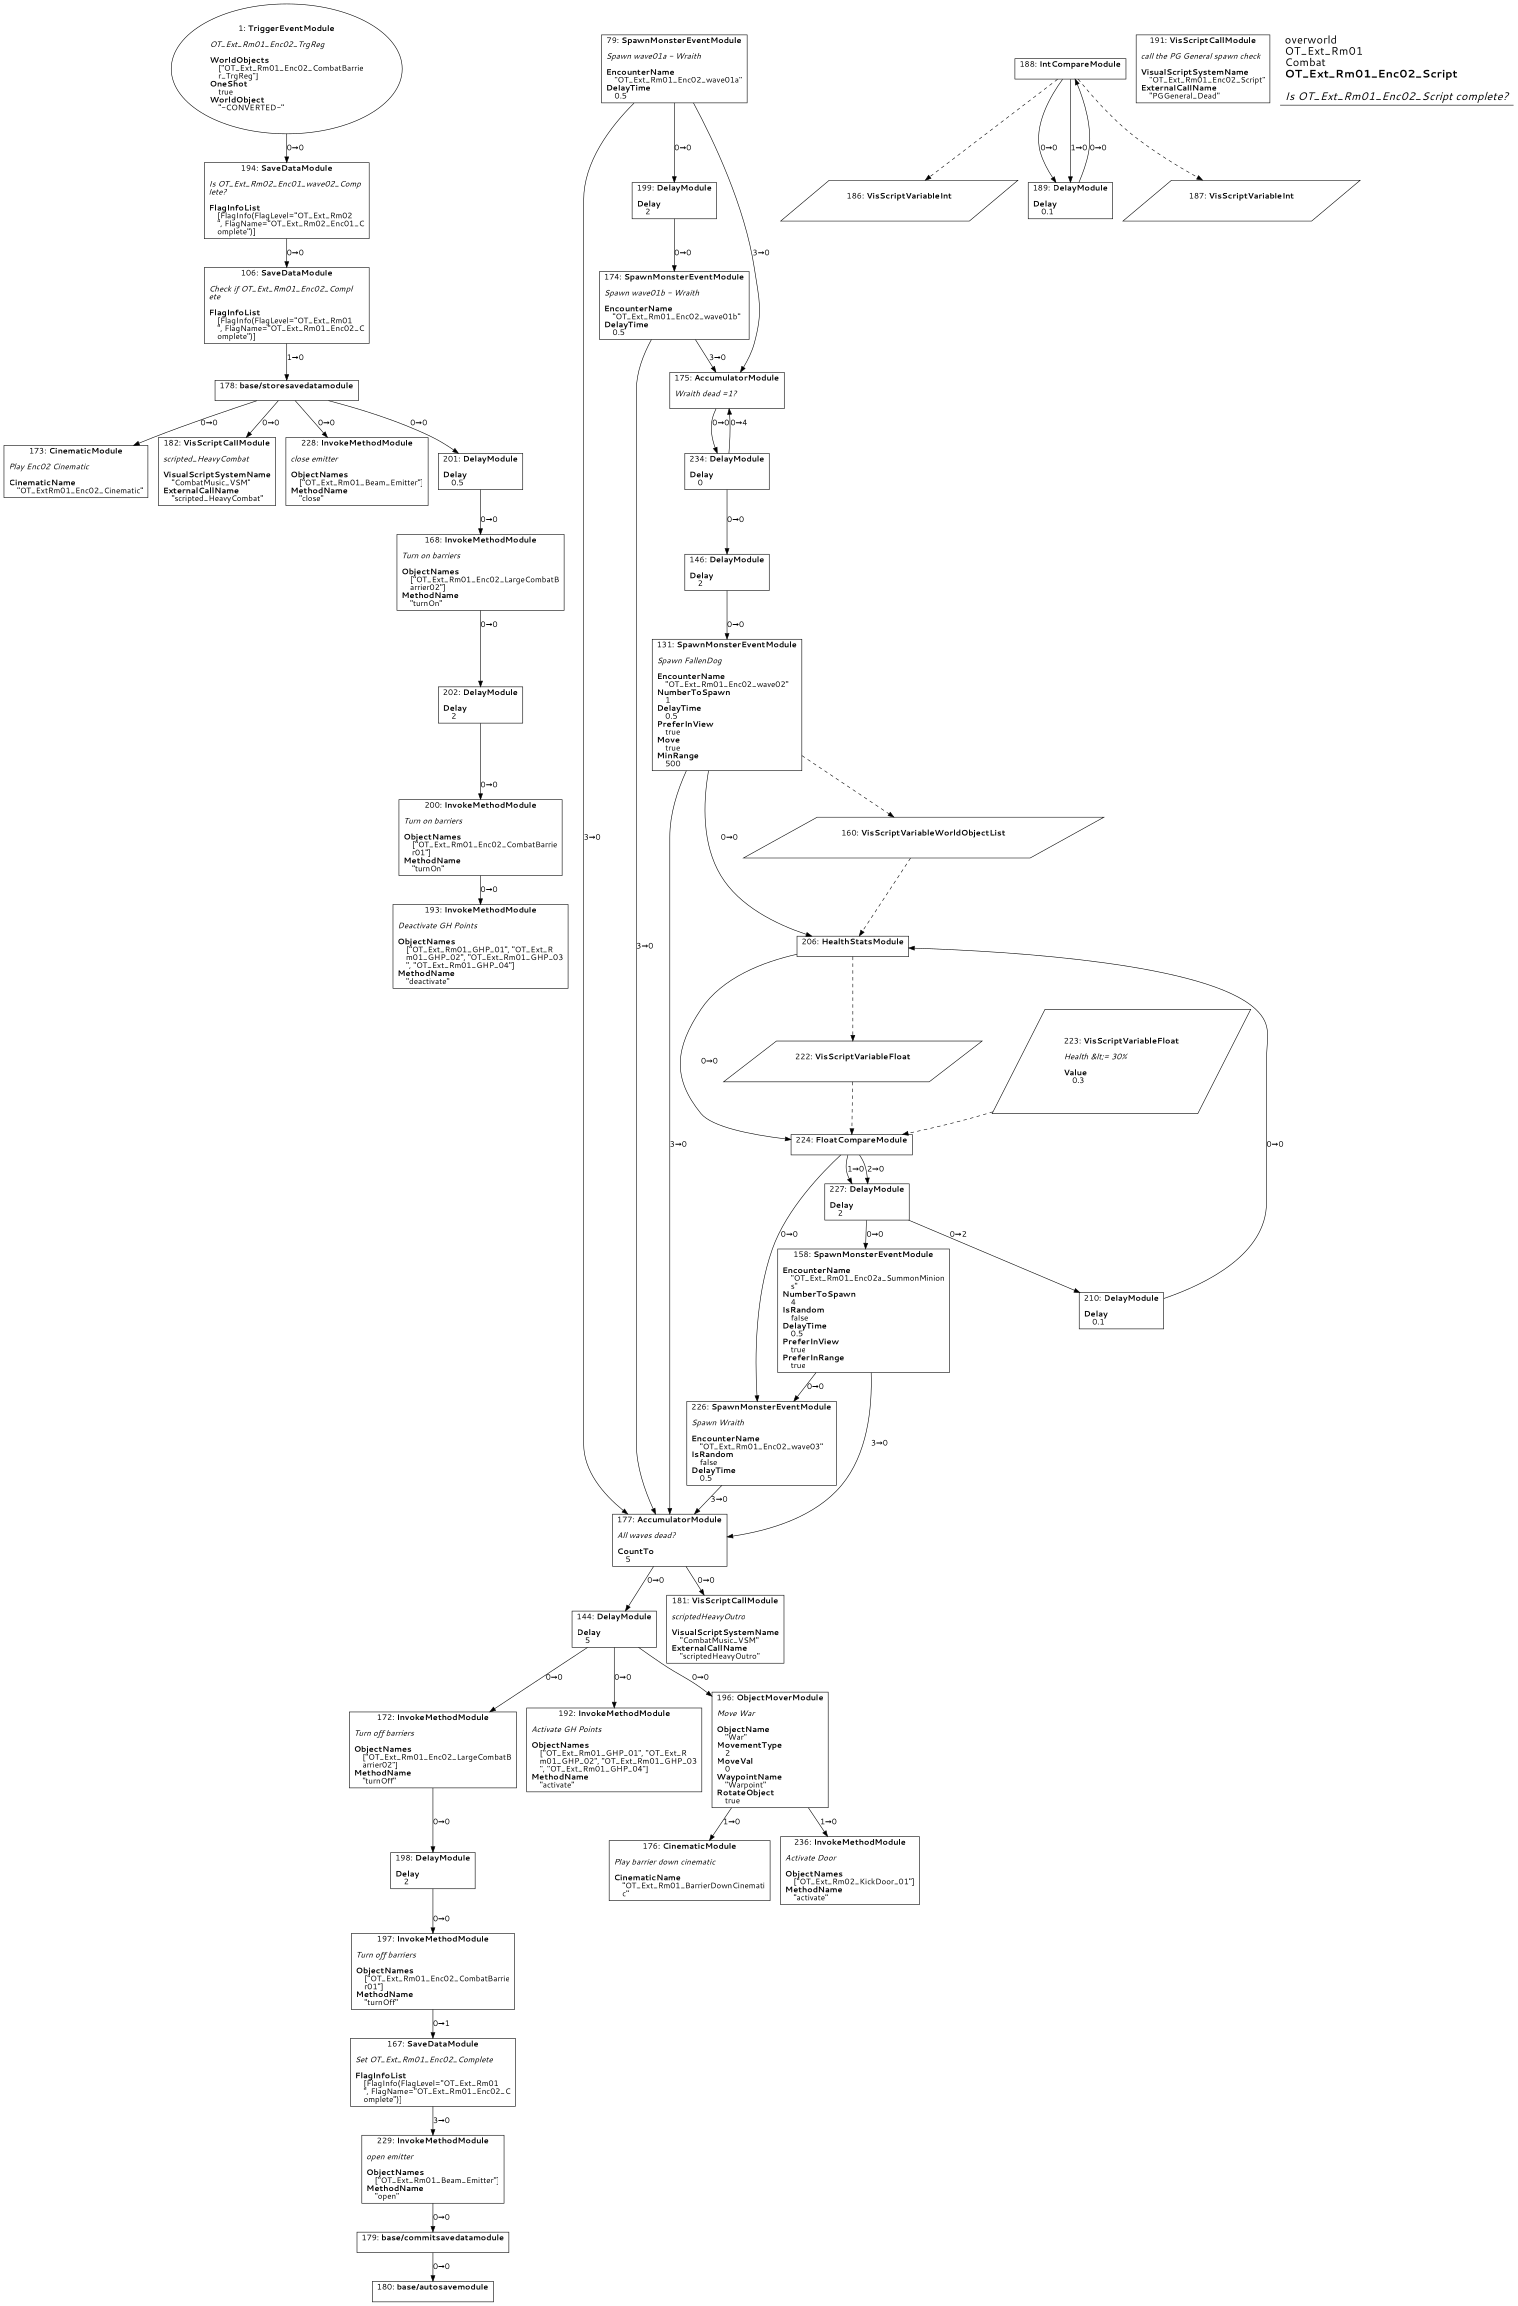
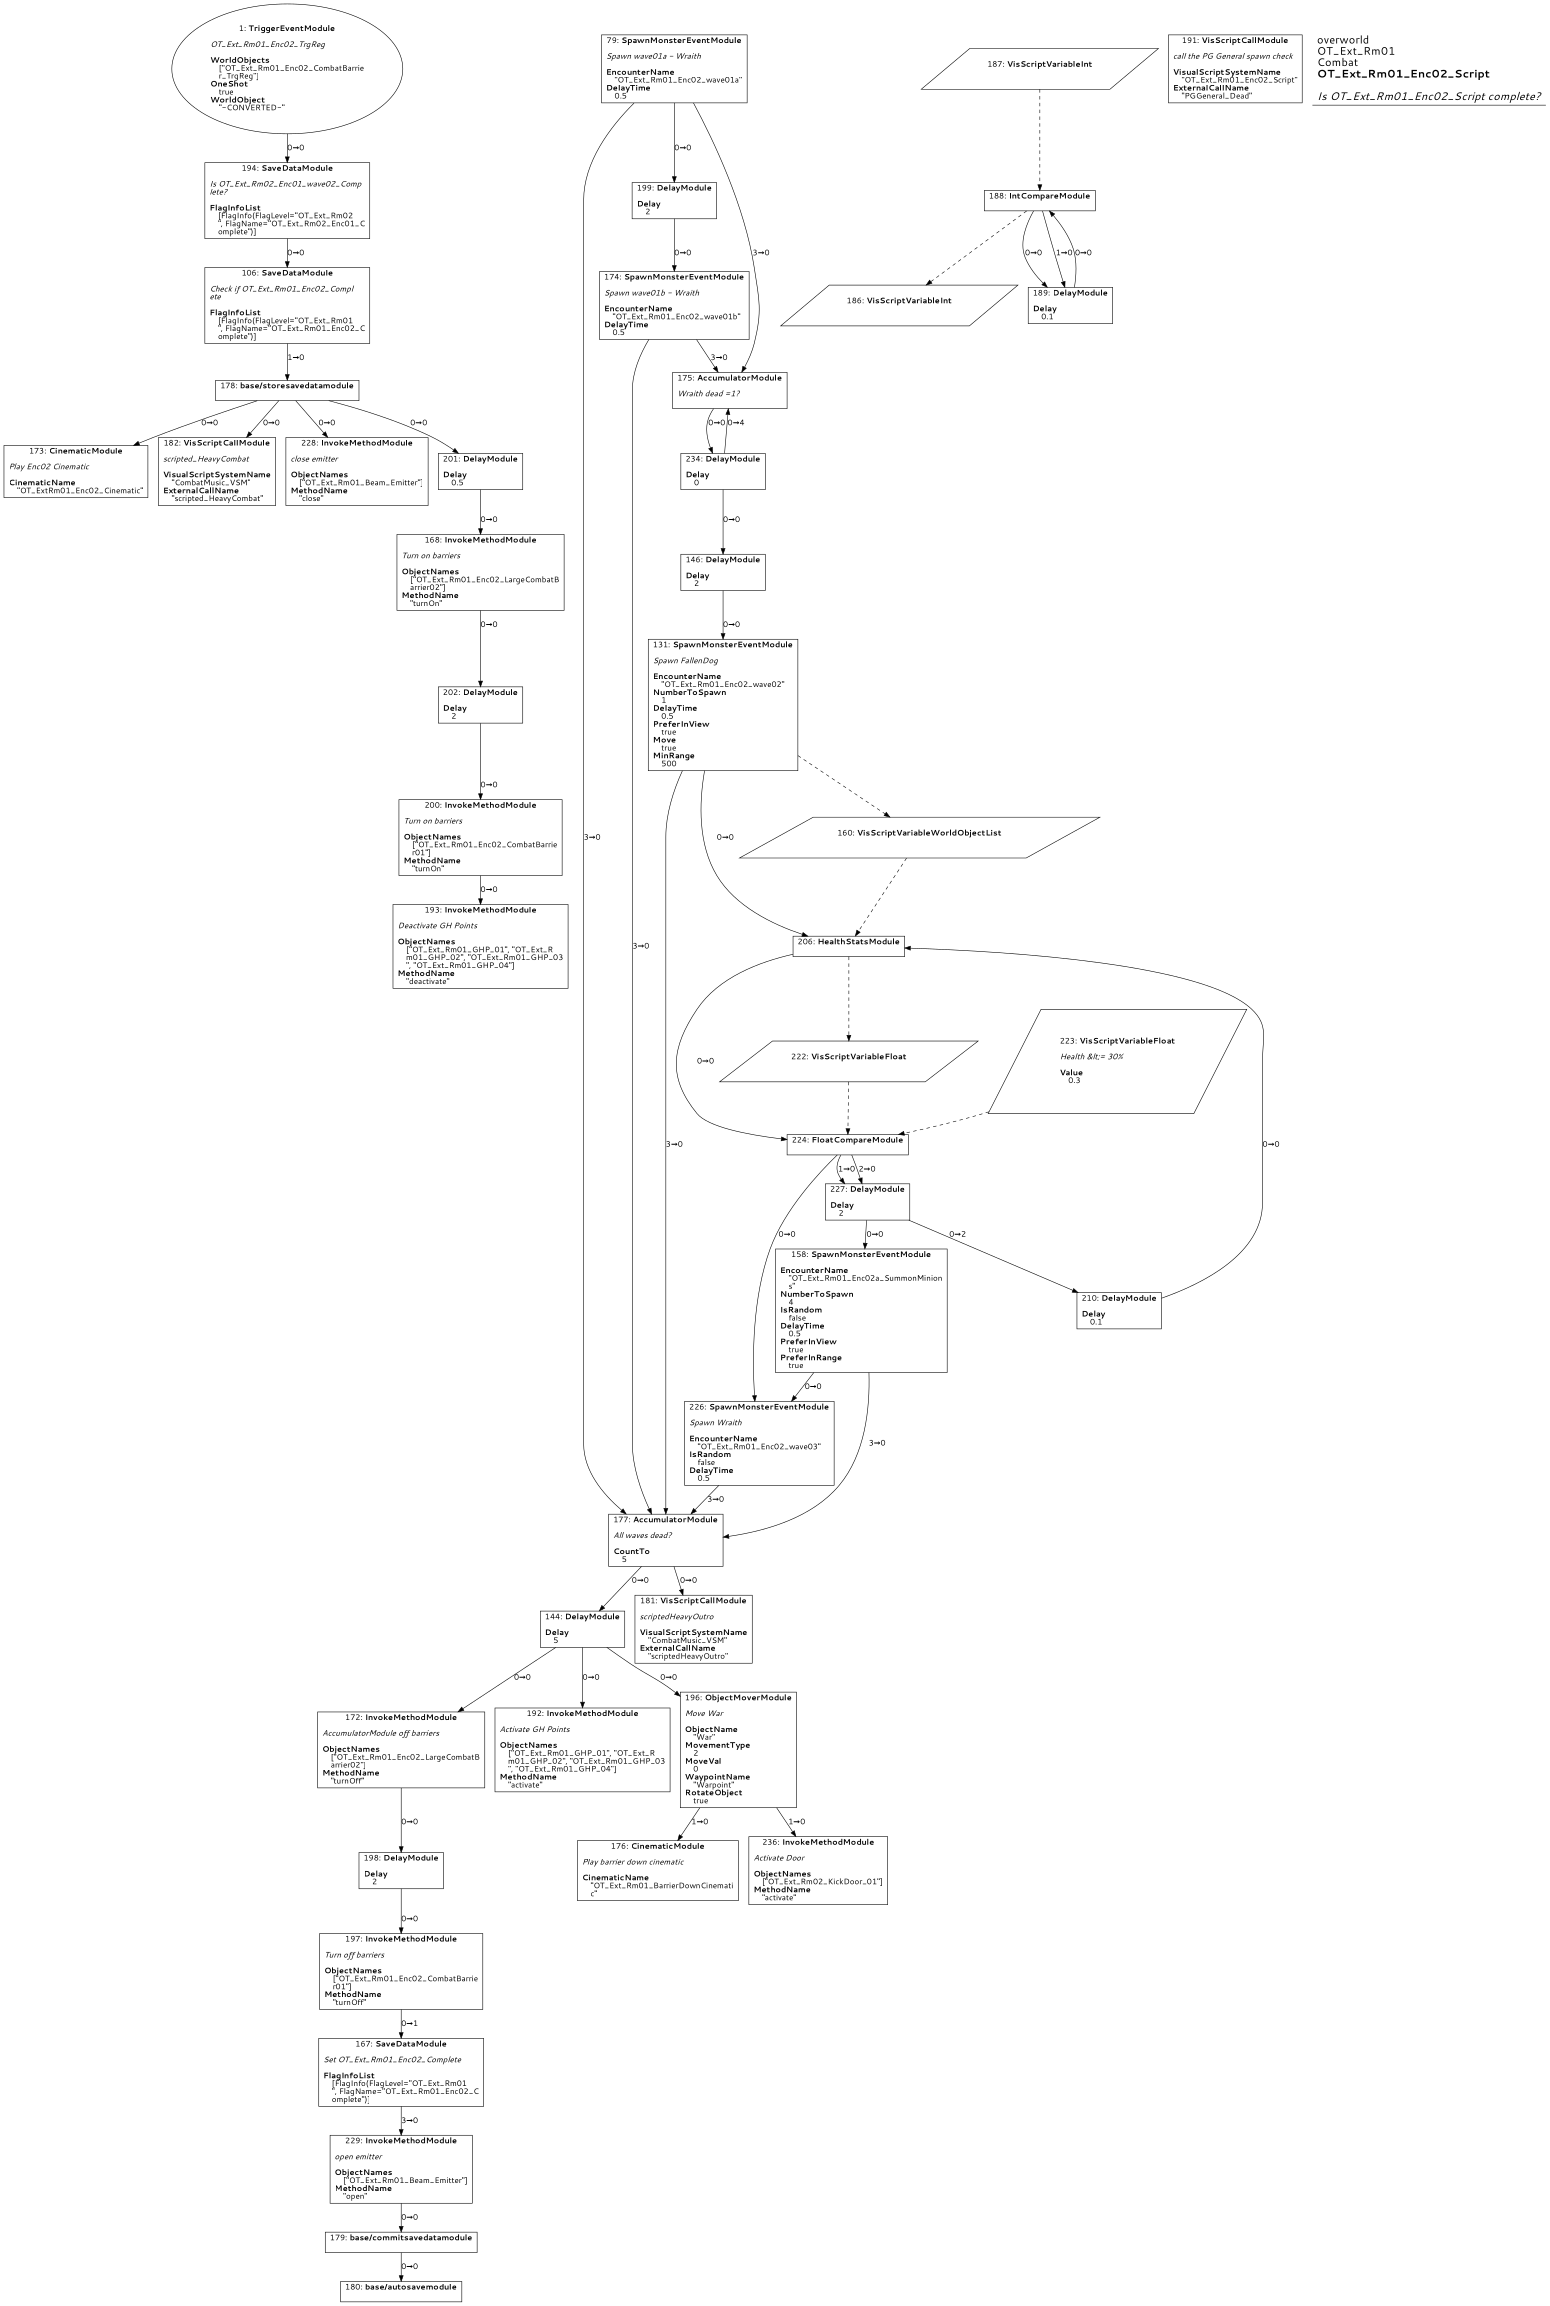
edge "188:" -> "187:": reversed
node "172:": text "Turn off barriers" -> "AccumulatorModule off barriers"
